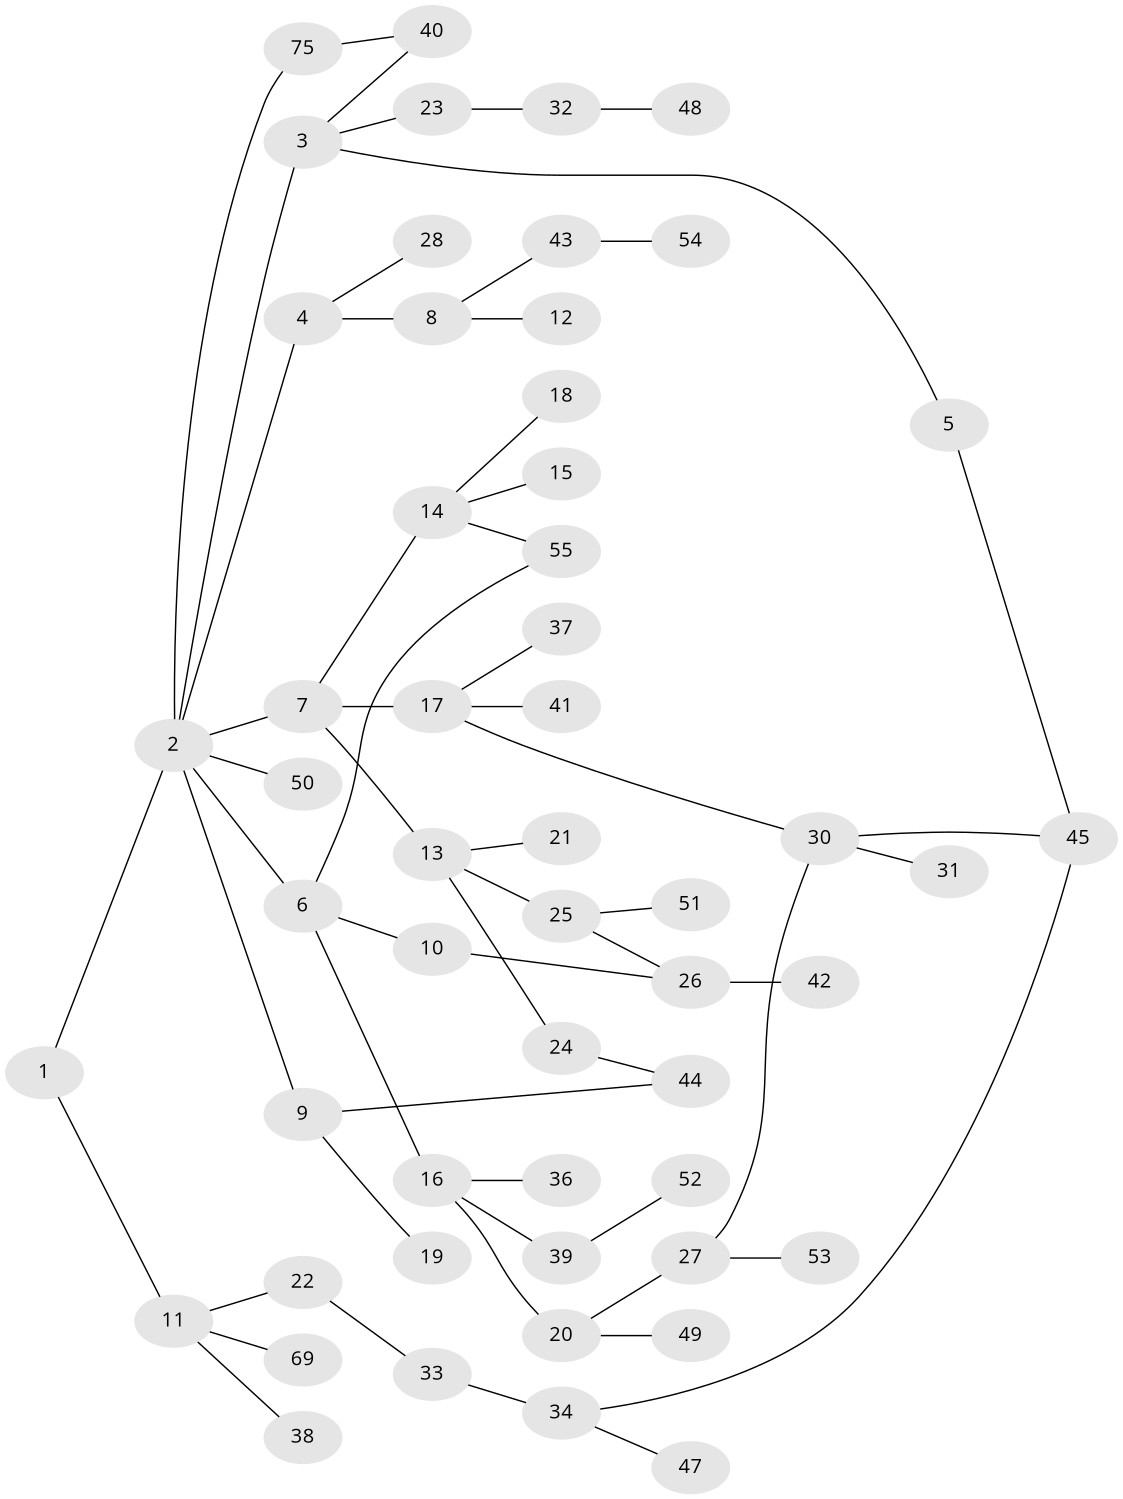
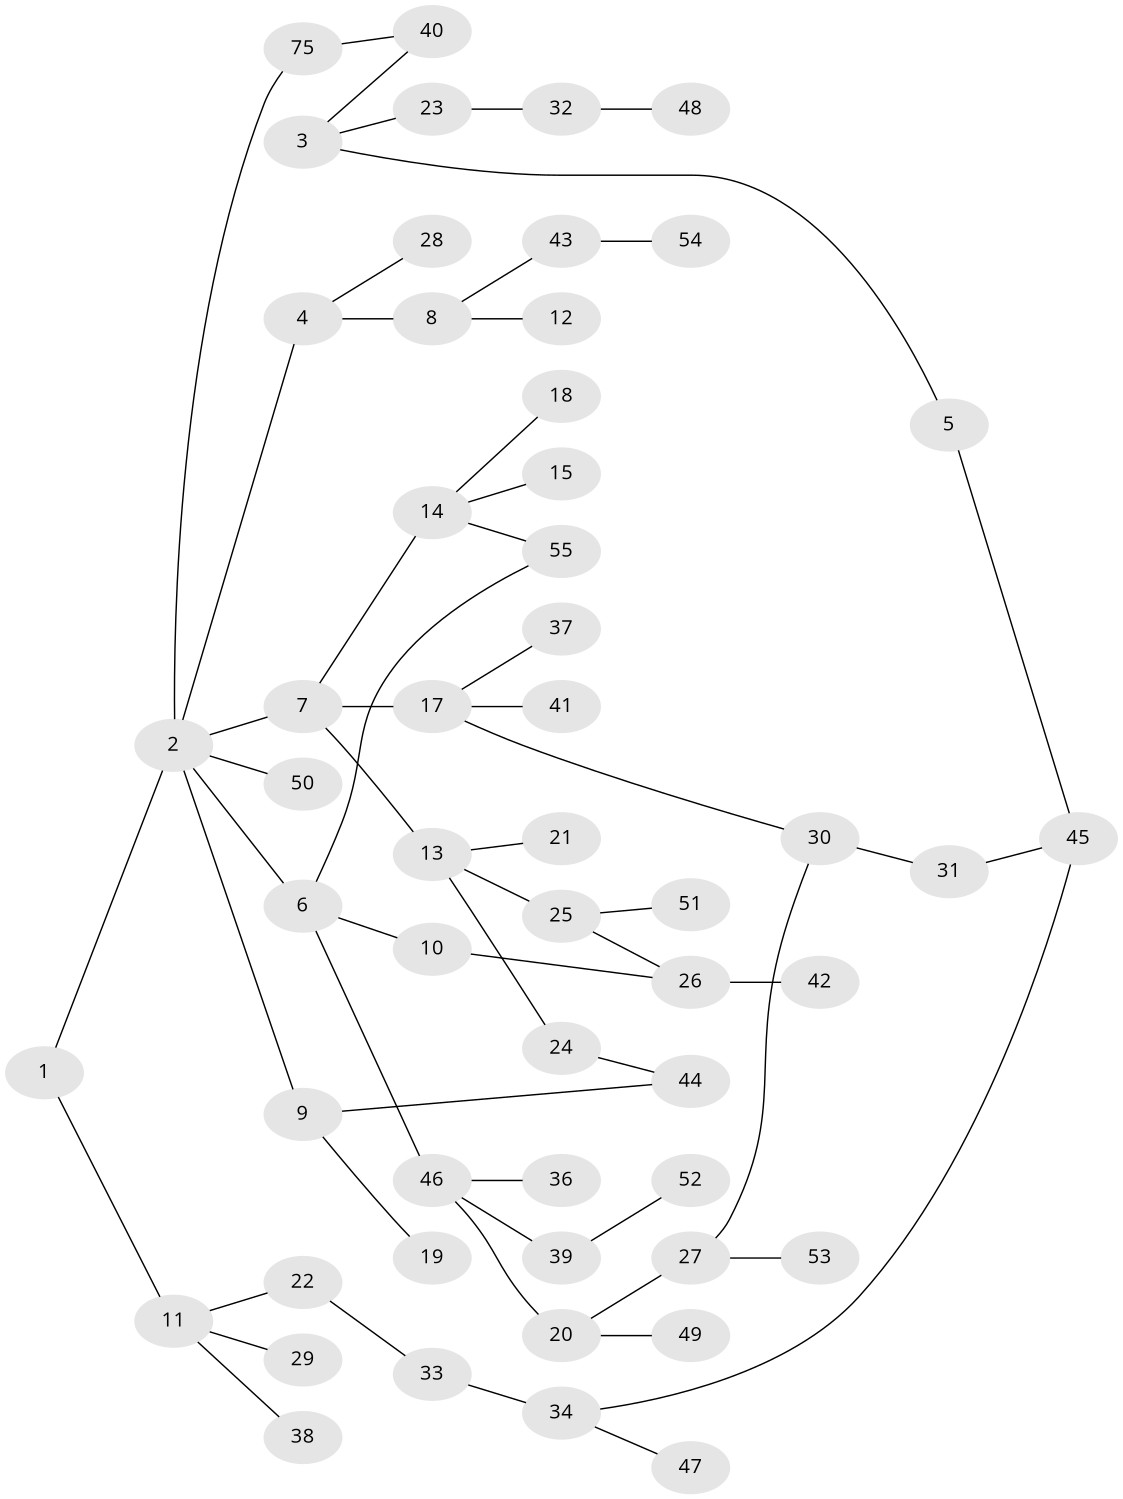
edge "3" -- "2": removed
edge "30" -- "45": now "31" -- "45"
node "16": label "16" -> "46"
node "69": label "69" -> "29"
